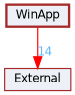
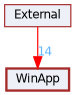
edge "WinApp" -> "External": reversed
